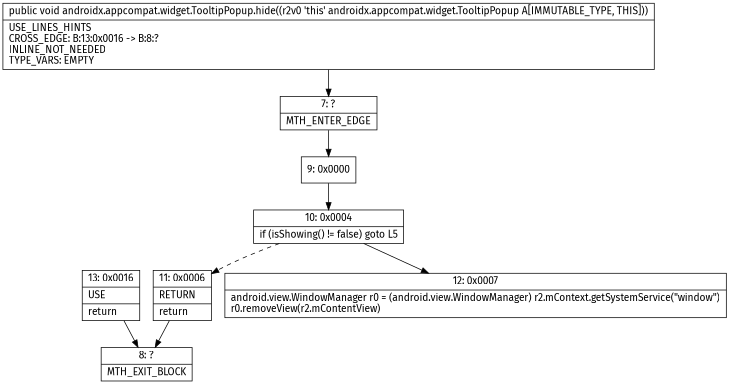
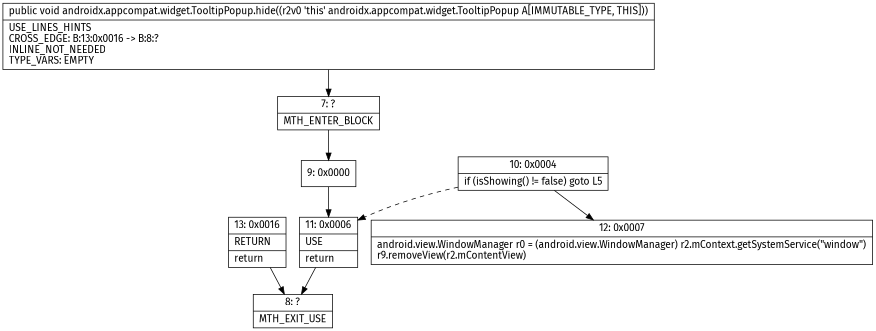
node "7: ?": text "MTH_ENTER_EDGE" -> "MTH_ENTER_BLOCK"
edge "9: 0x0000" -> "10: 0x0004": now "9: 0x0000" -> "11: 0x0006"
node "13: 0x0016": text "USE" -> "RETURN"
node "11: 0x0006": text "RETURN" -> "USE"
node "12: 0x0007": text "r0.removeView(r2.mContentView)" -> "r9.removeView(r2.mContentView)"
node "8: ?": text "MTH_EXIT_BLOCK" -> "MTH_EXIT_USE"
